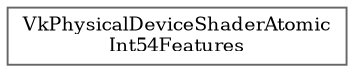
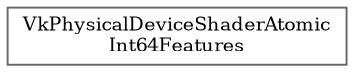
node "VkPhysicalDeviceShaderAtomic Int54Features": label "VkPhysicalDeviceShaderAtomic Int54Features" -> "VkPhysicalDeviceShaderAtomic Int64Features"
